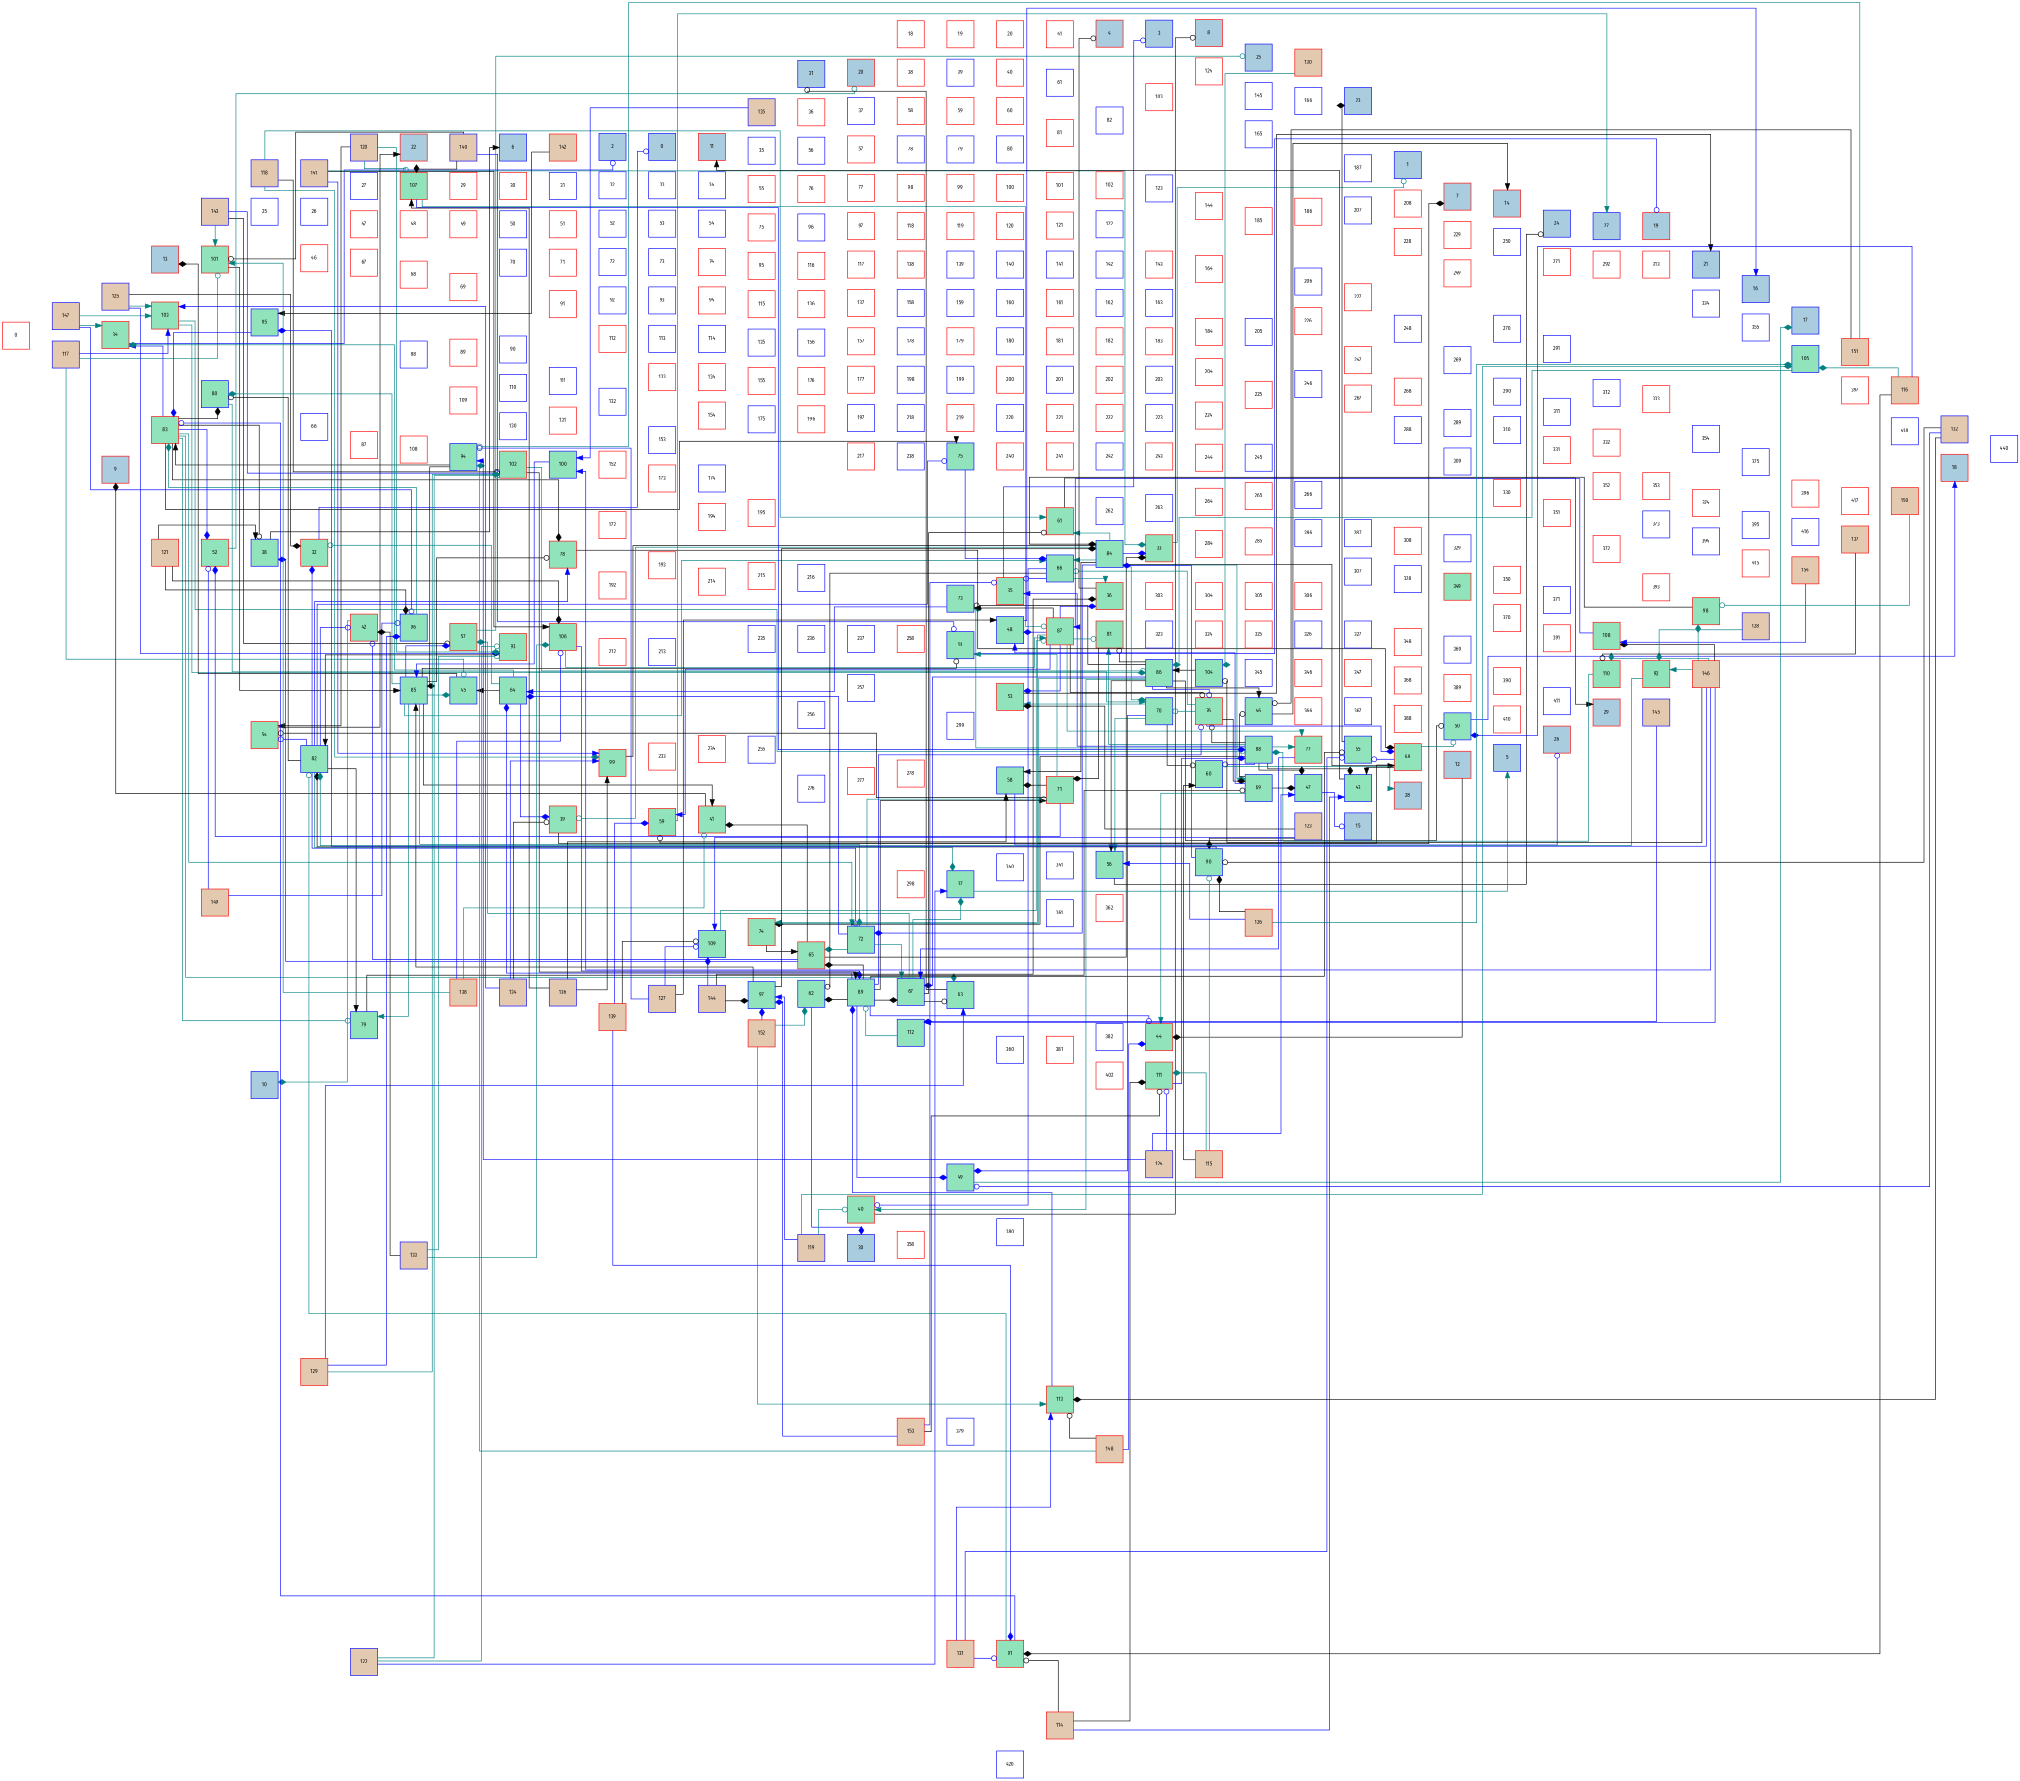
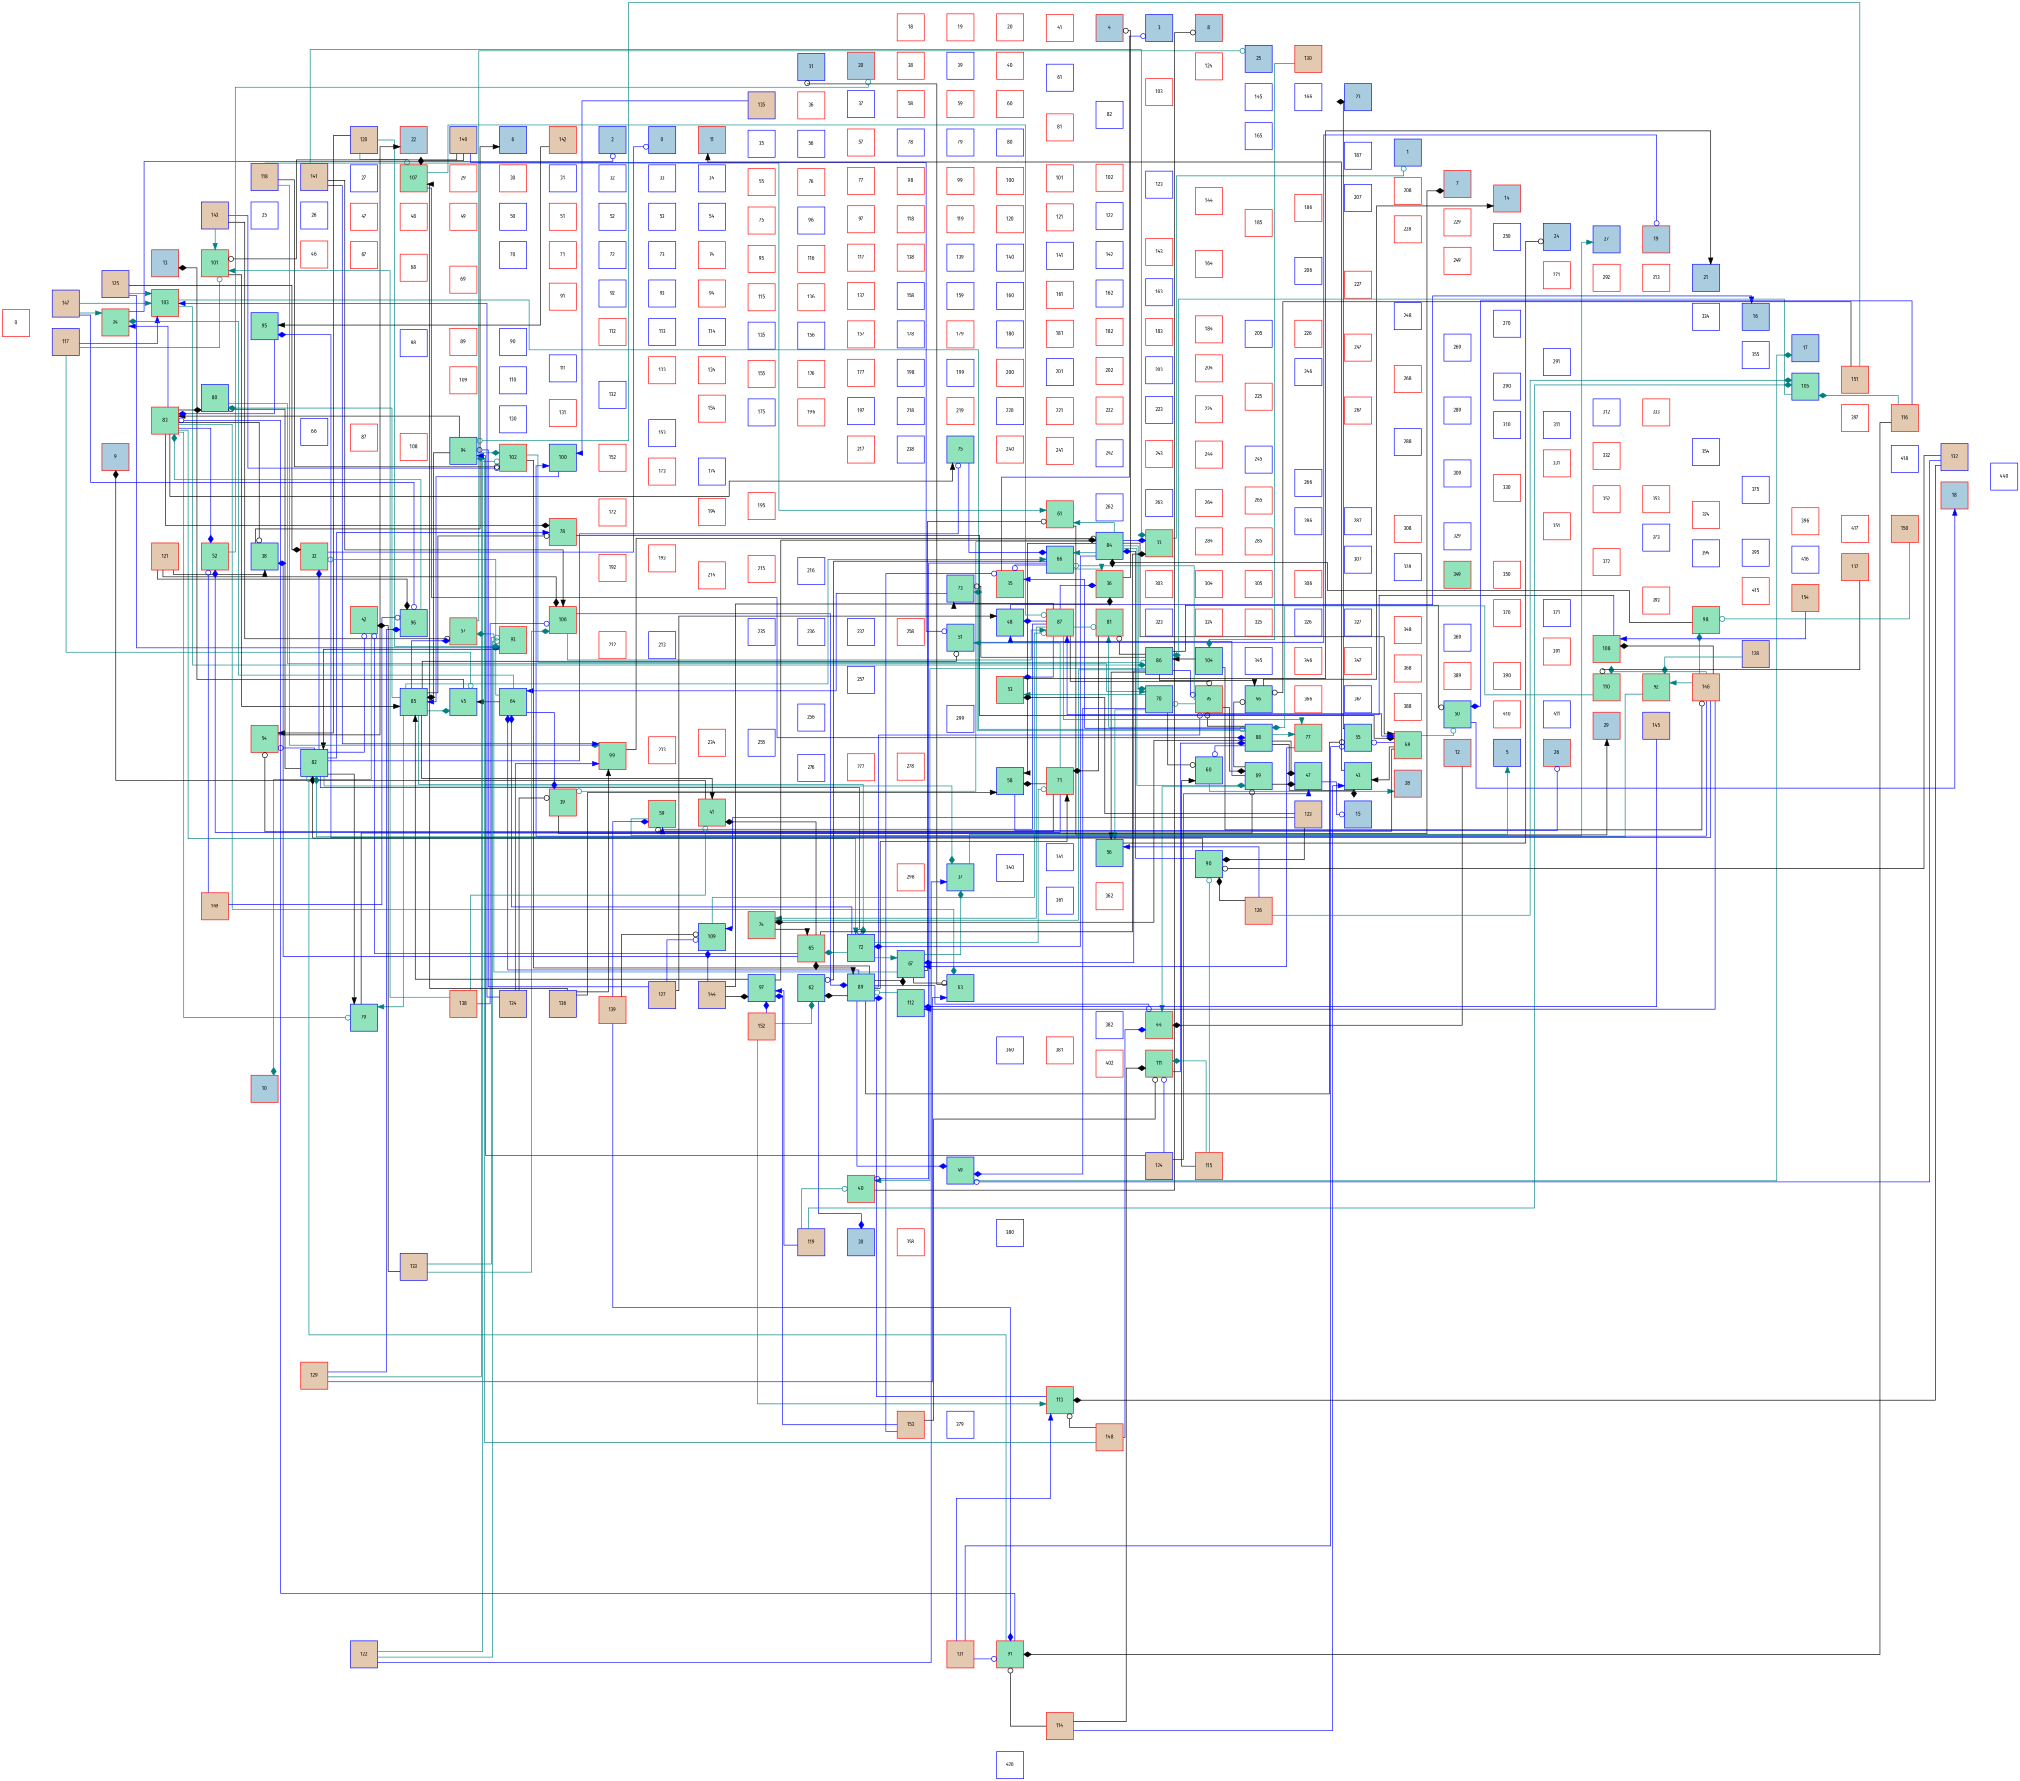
edge "146" -> "104": reversed
node "10": color blue -> red
